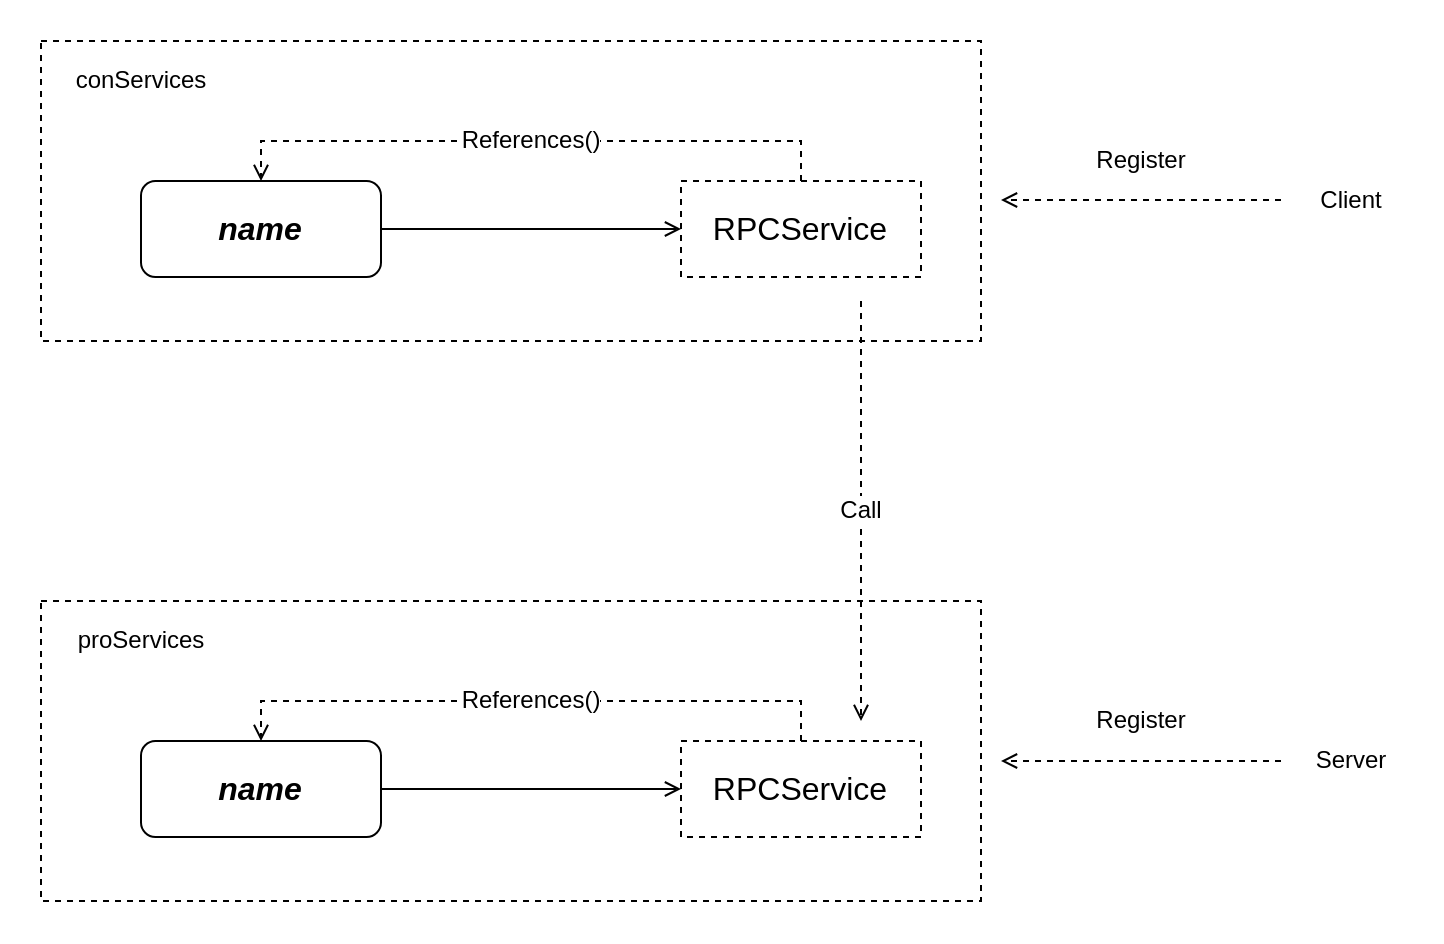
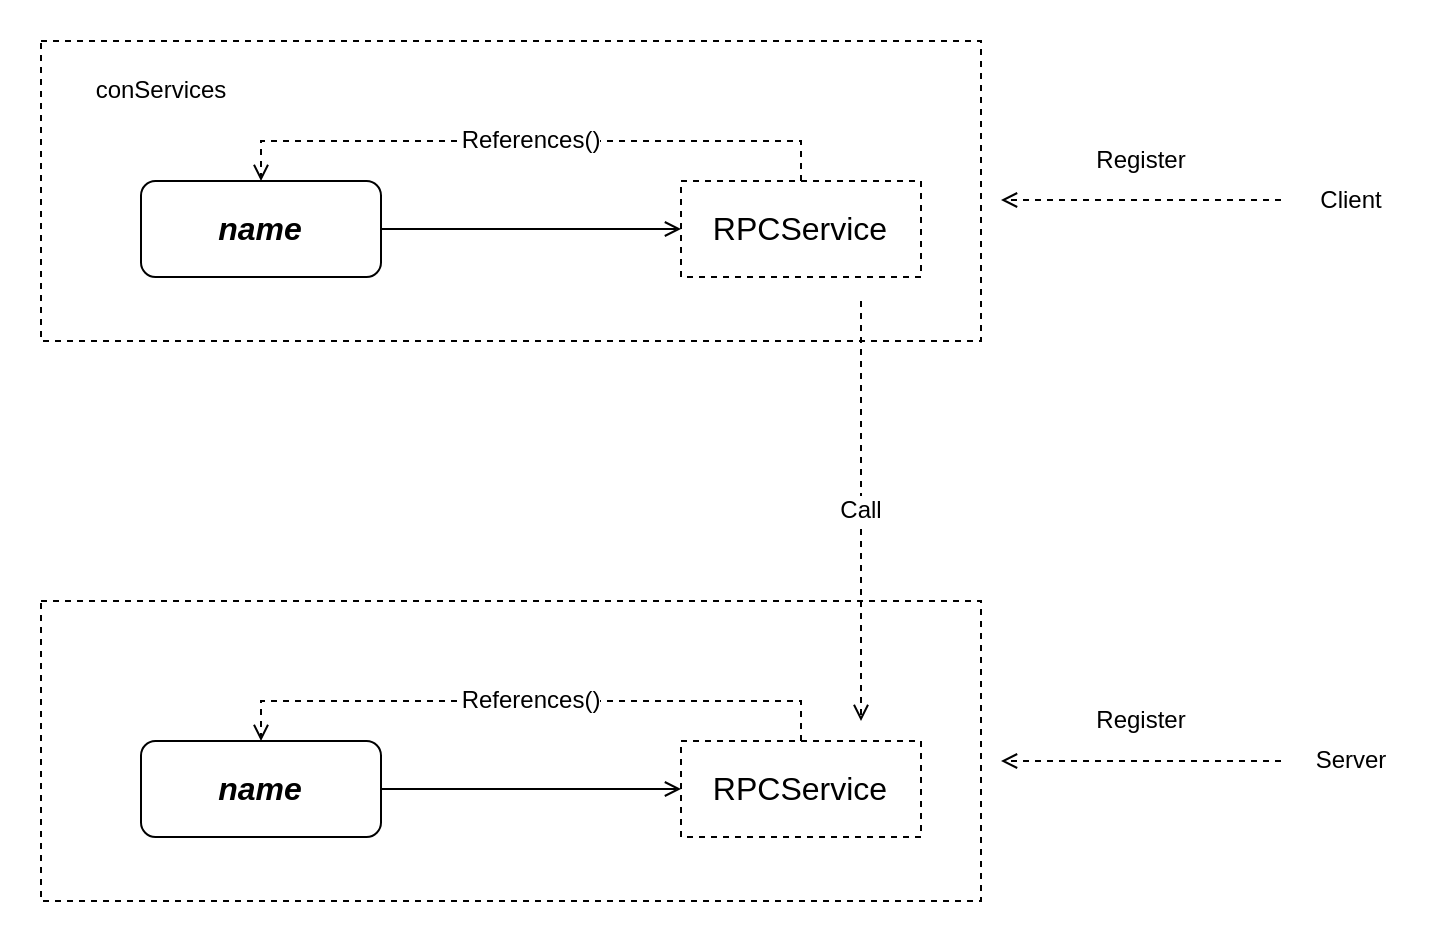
node "conServices": moved (141, 81) -> (161, 91)
node "proServices": removed
